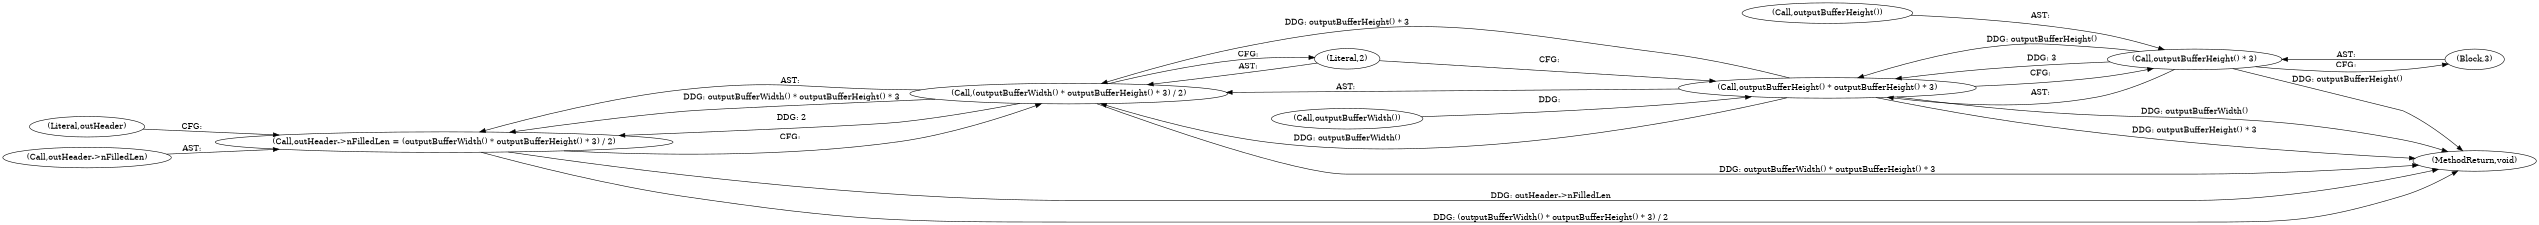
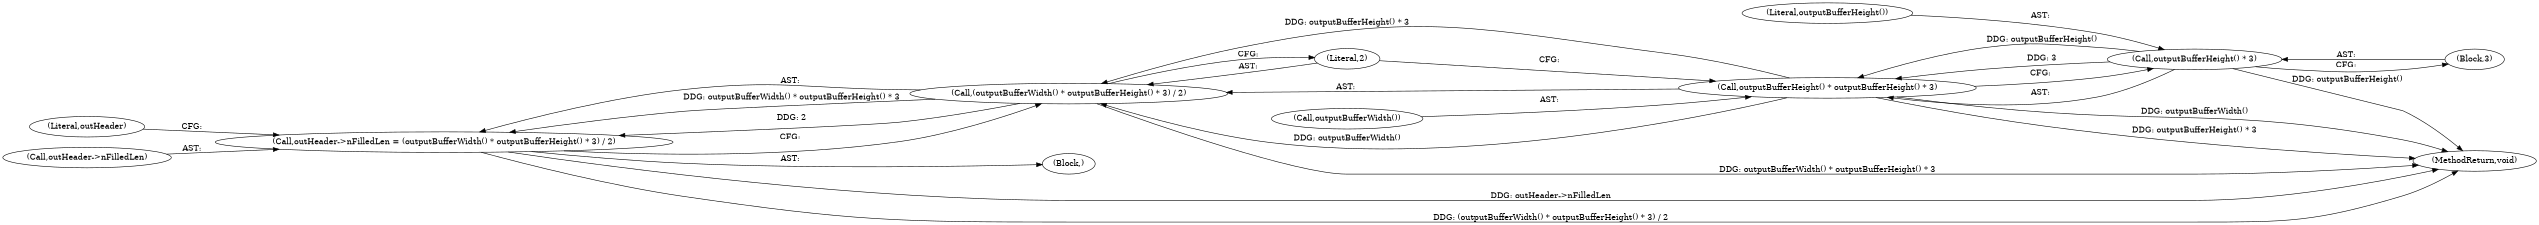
node "(Call,outputBufferHeight())": label "(Call,outputBufferHeight())" -> "(Literal,outputBufferHeight())"
edge "(Call,outputBufferWidth())" -> "(Call,outputBufferHeight() * outputBufferHeight() * 3)": label "DDG: " -> "AST: "
node "(Block,)": added
